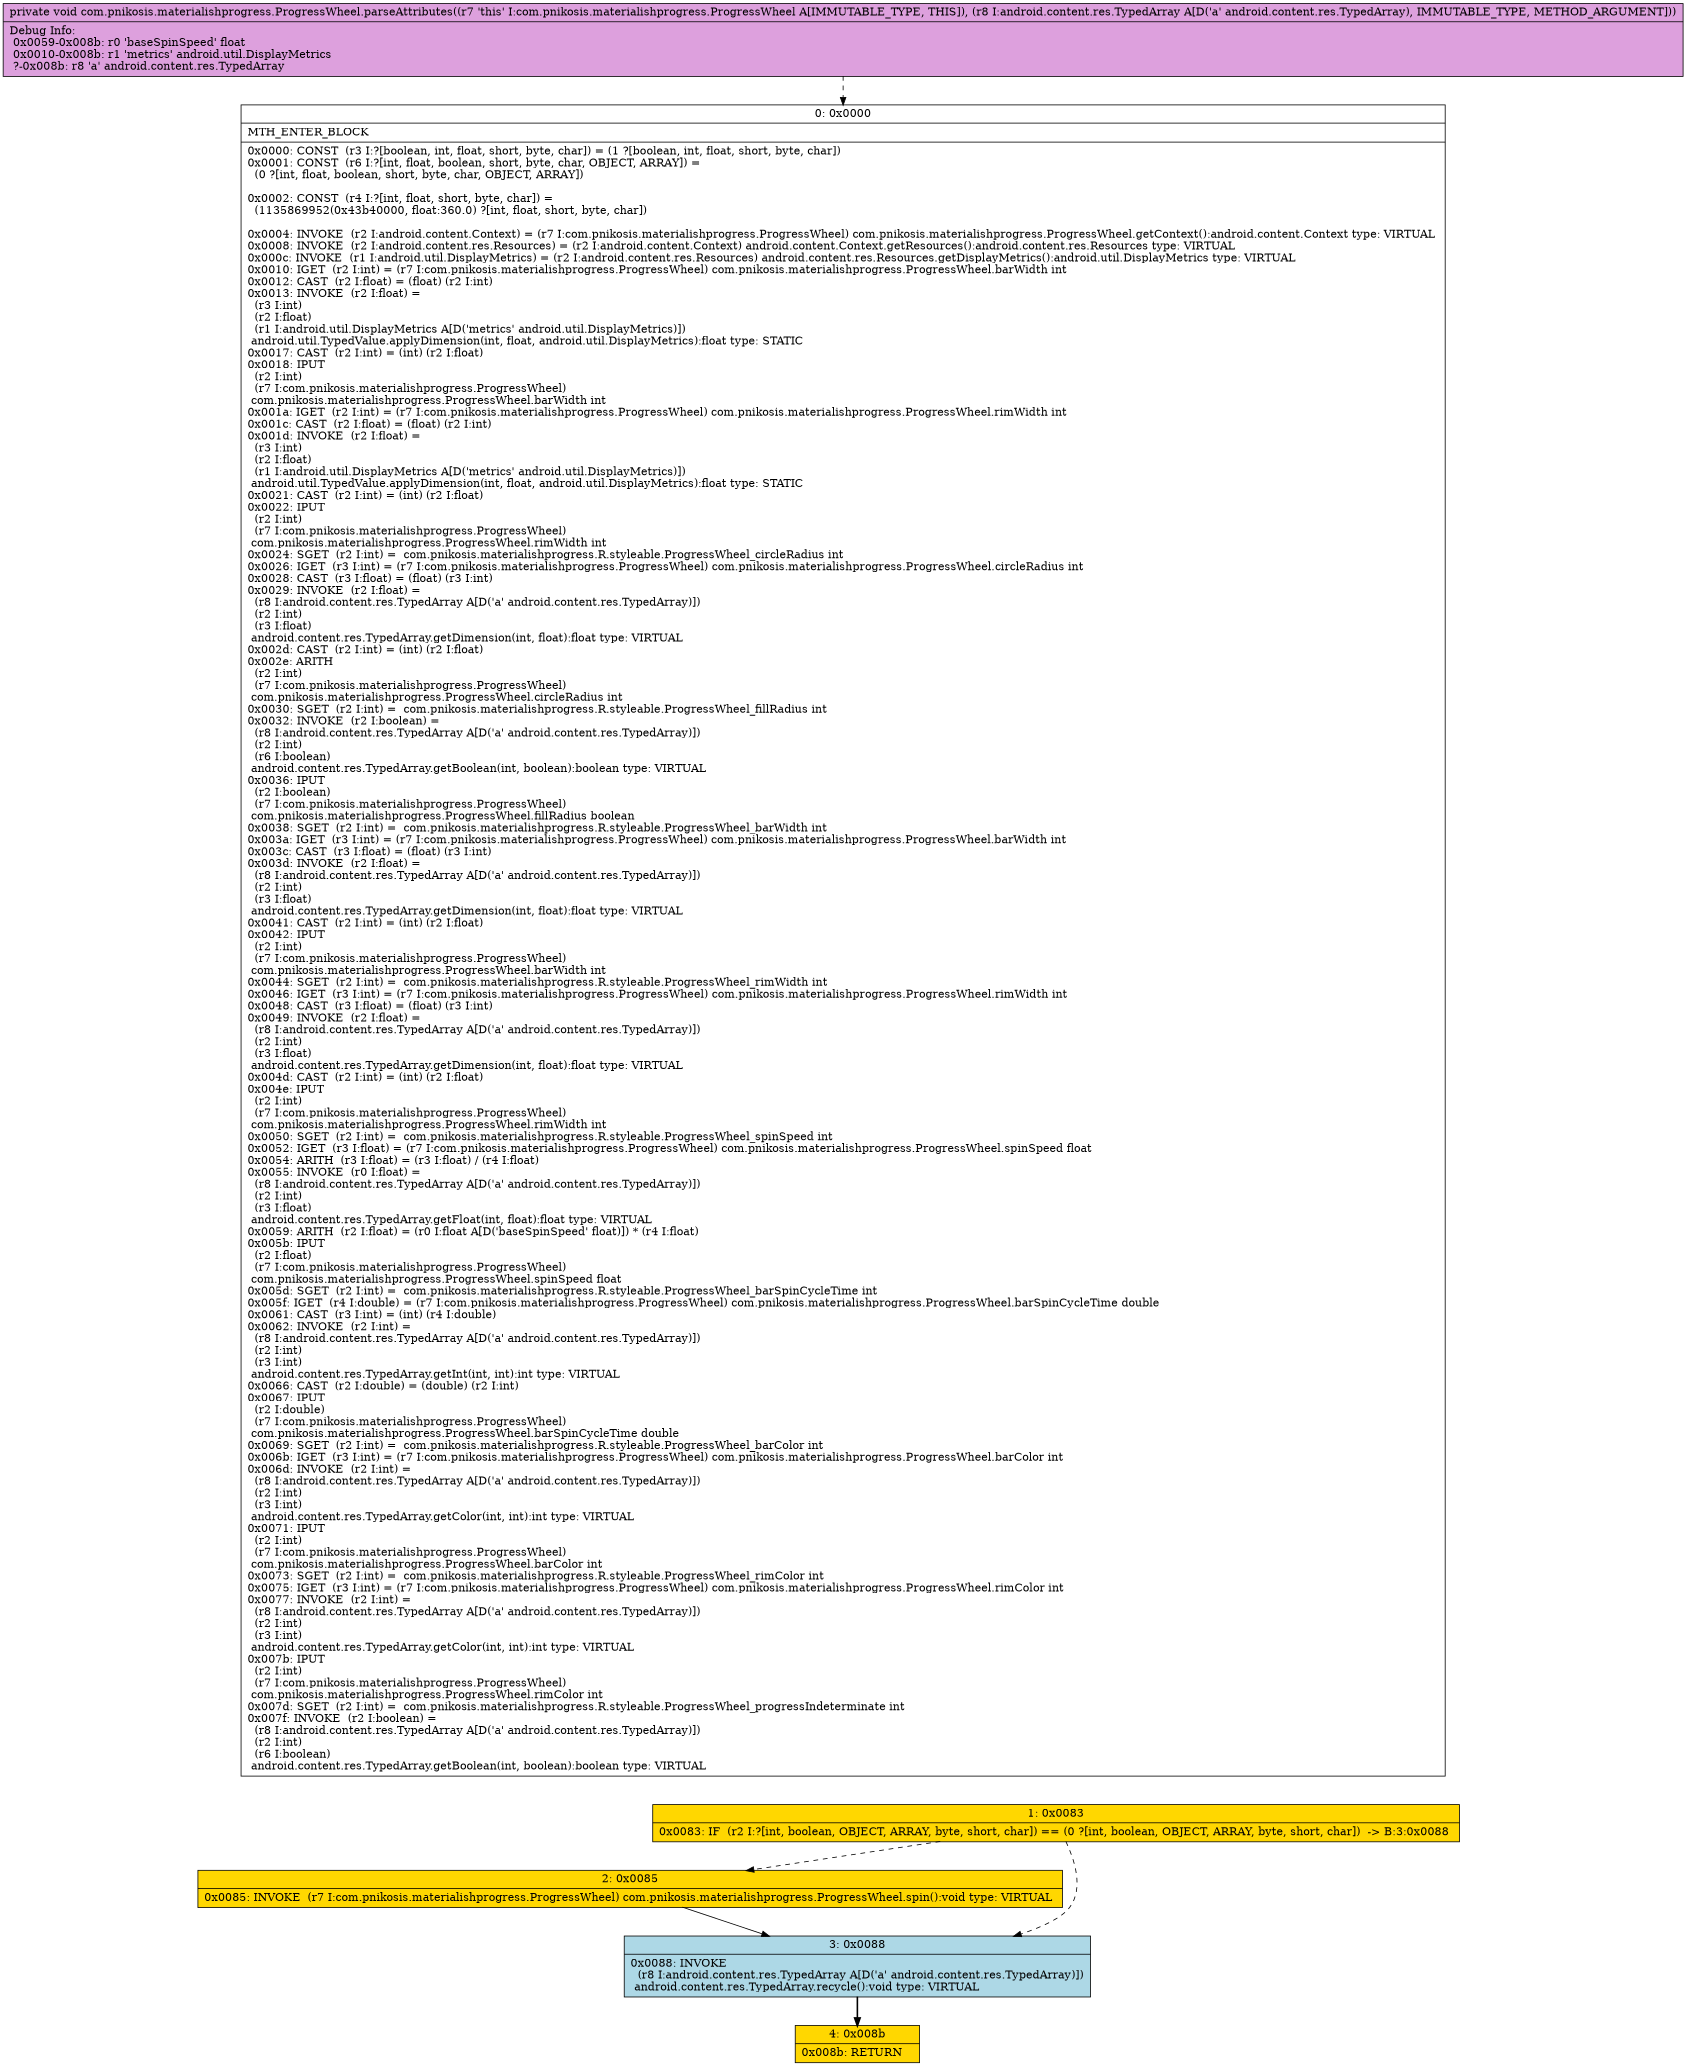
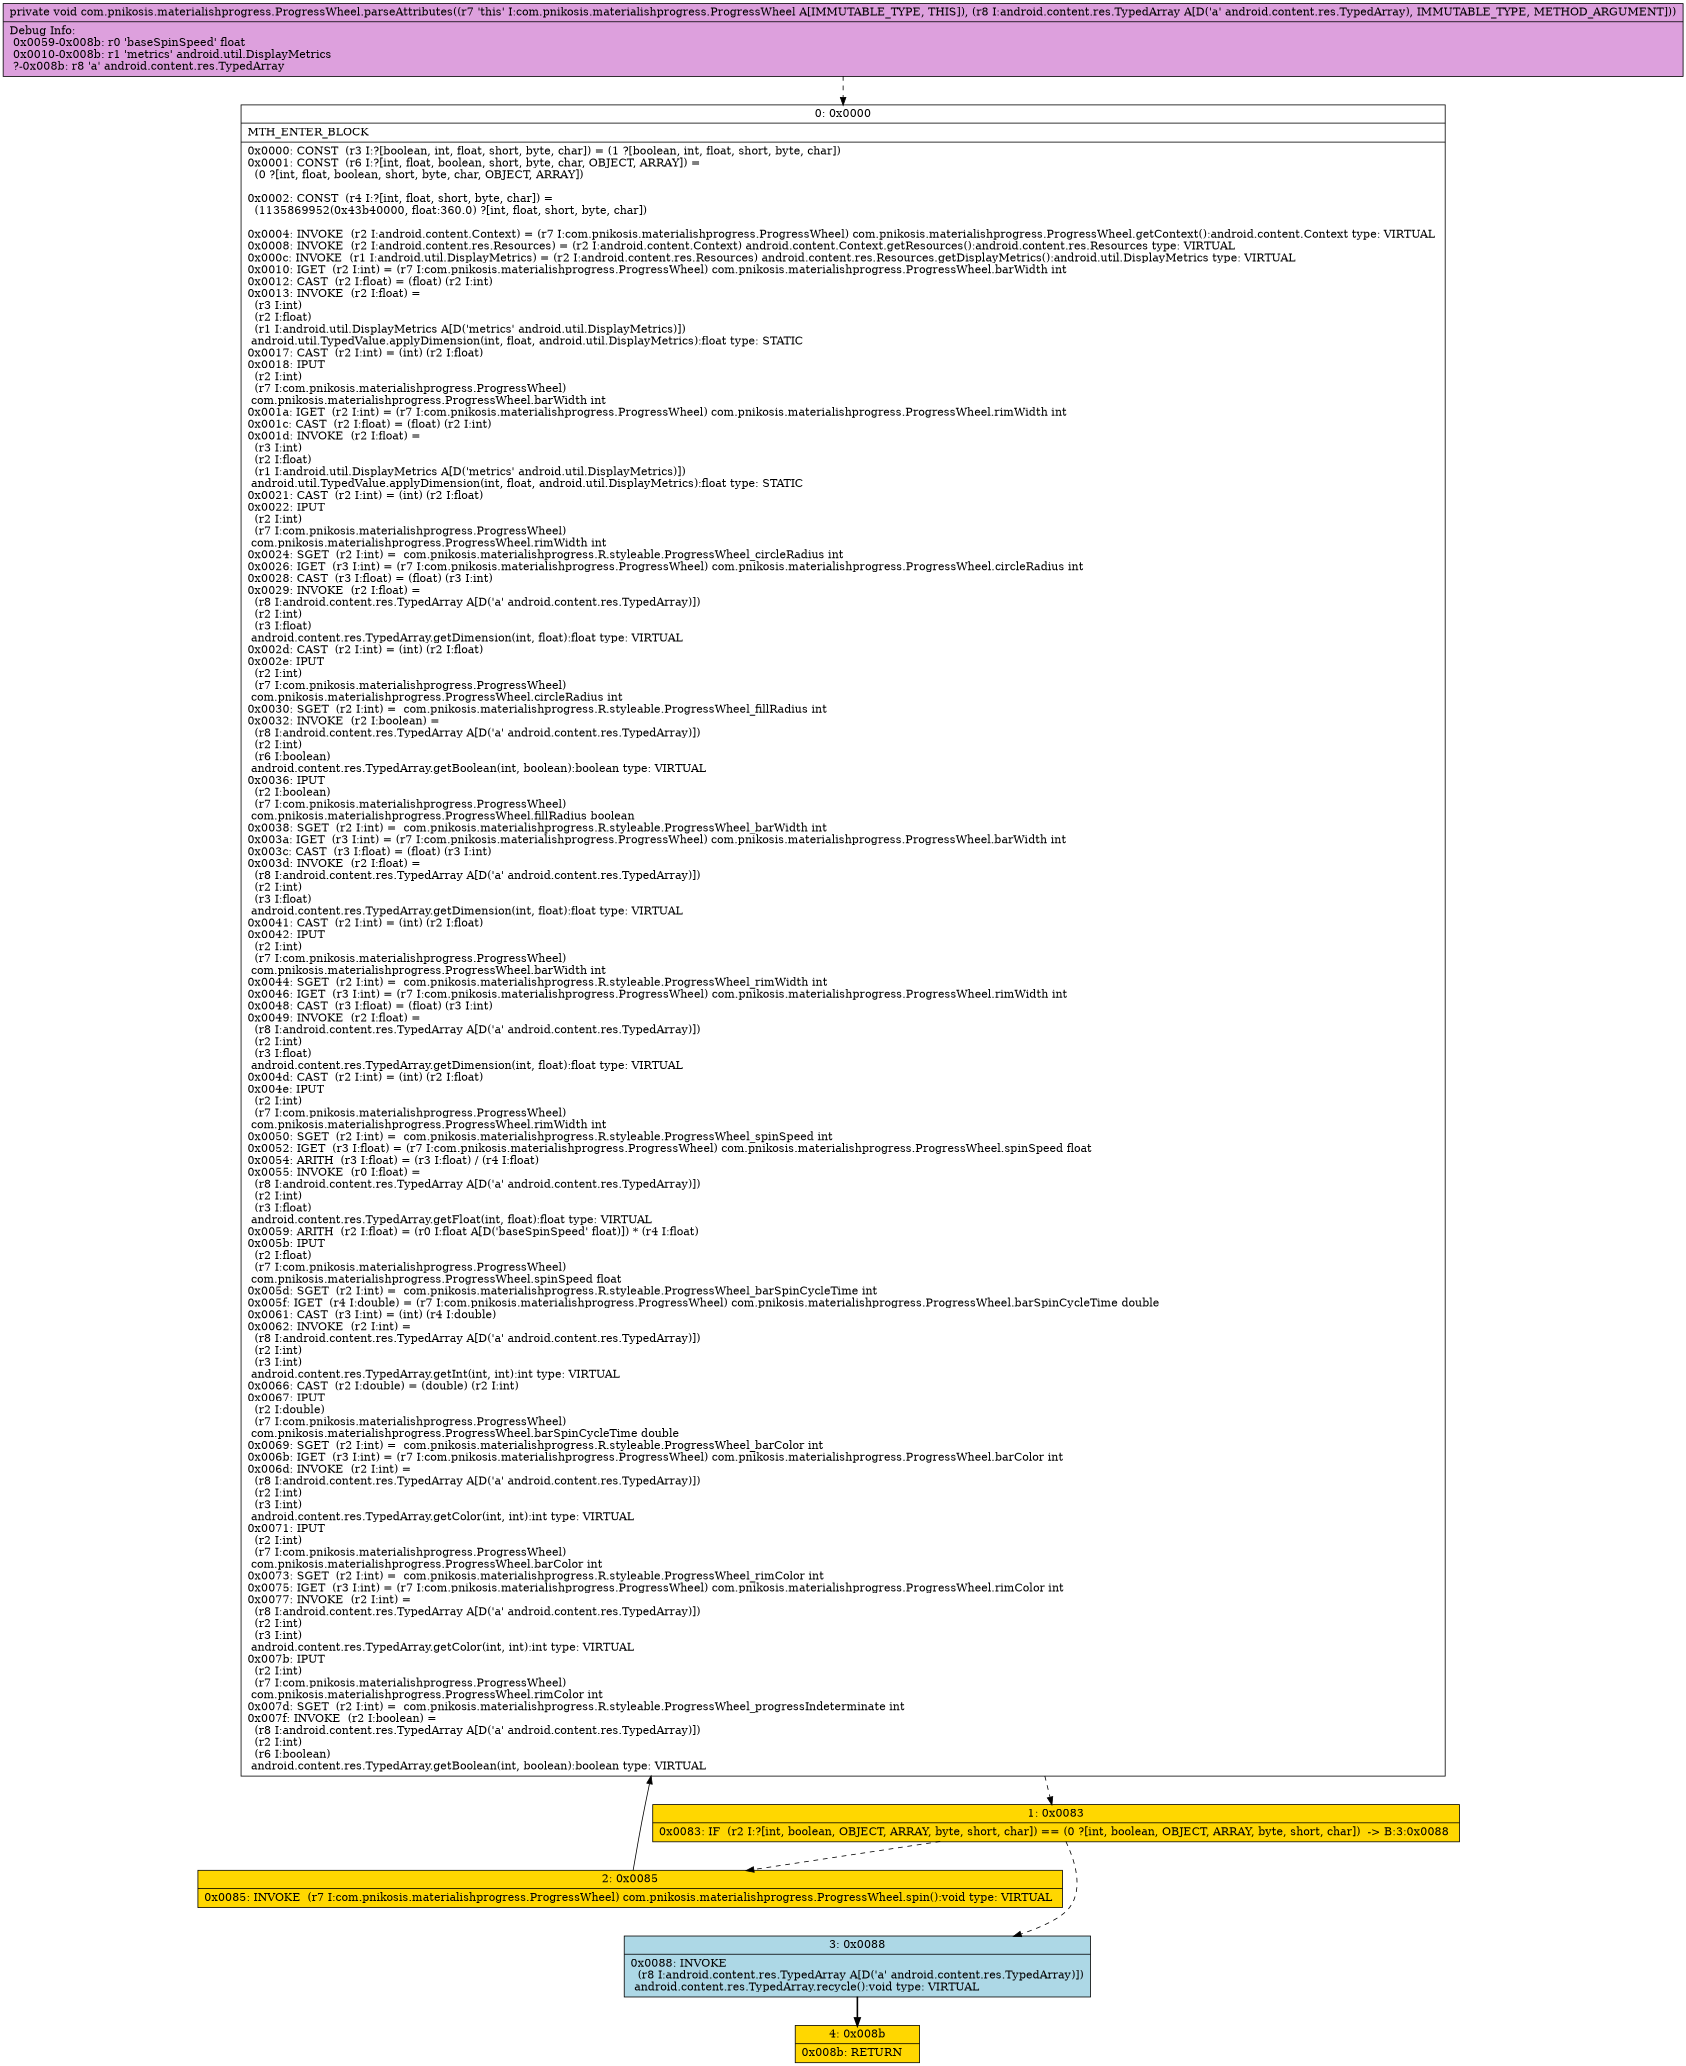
node "0: 0x0000": text "0x002e: ARITH" -> "0x002e: IPUT"
edge "0: 0x0000" -> "1: 0x0083": added
edge "2: 0x0085" -> "3: 0x0088": now "2: 0x0085" -> "0: 0x0000"
